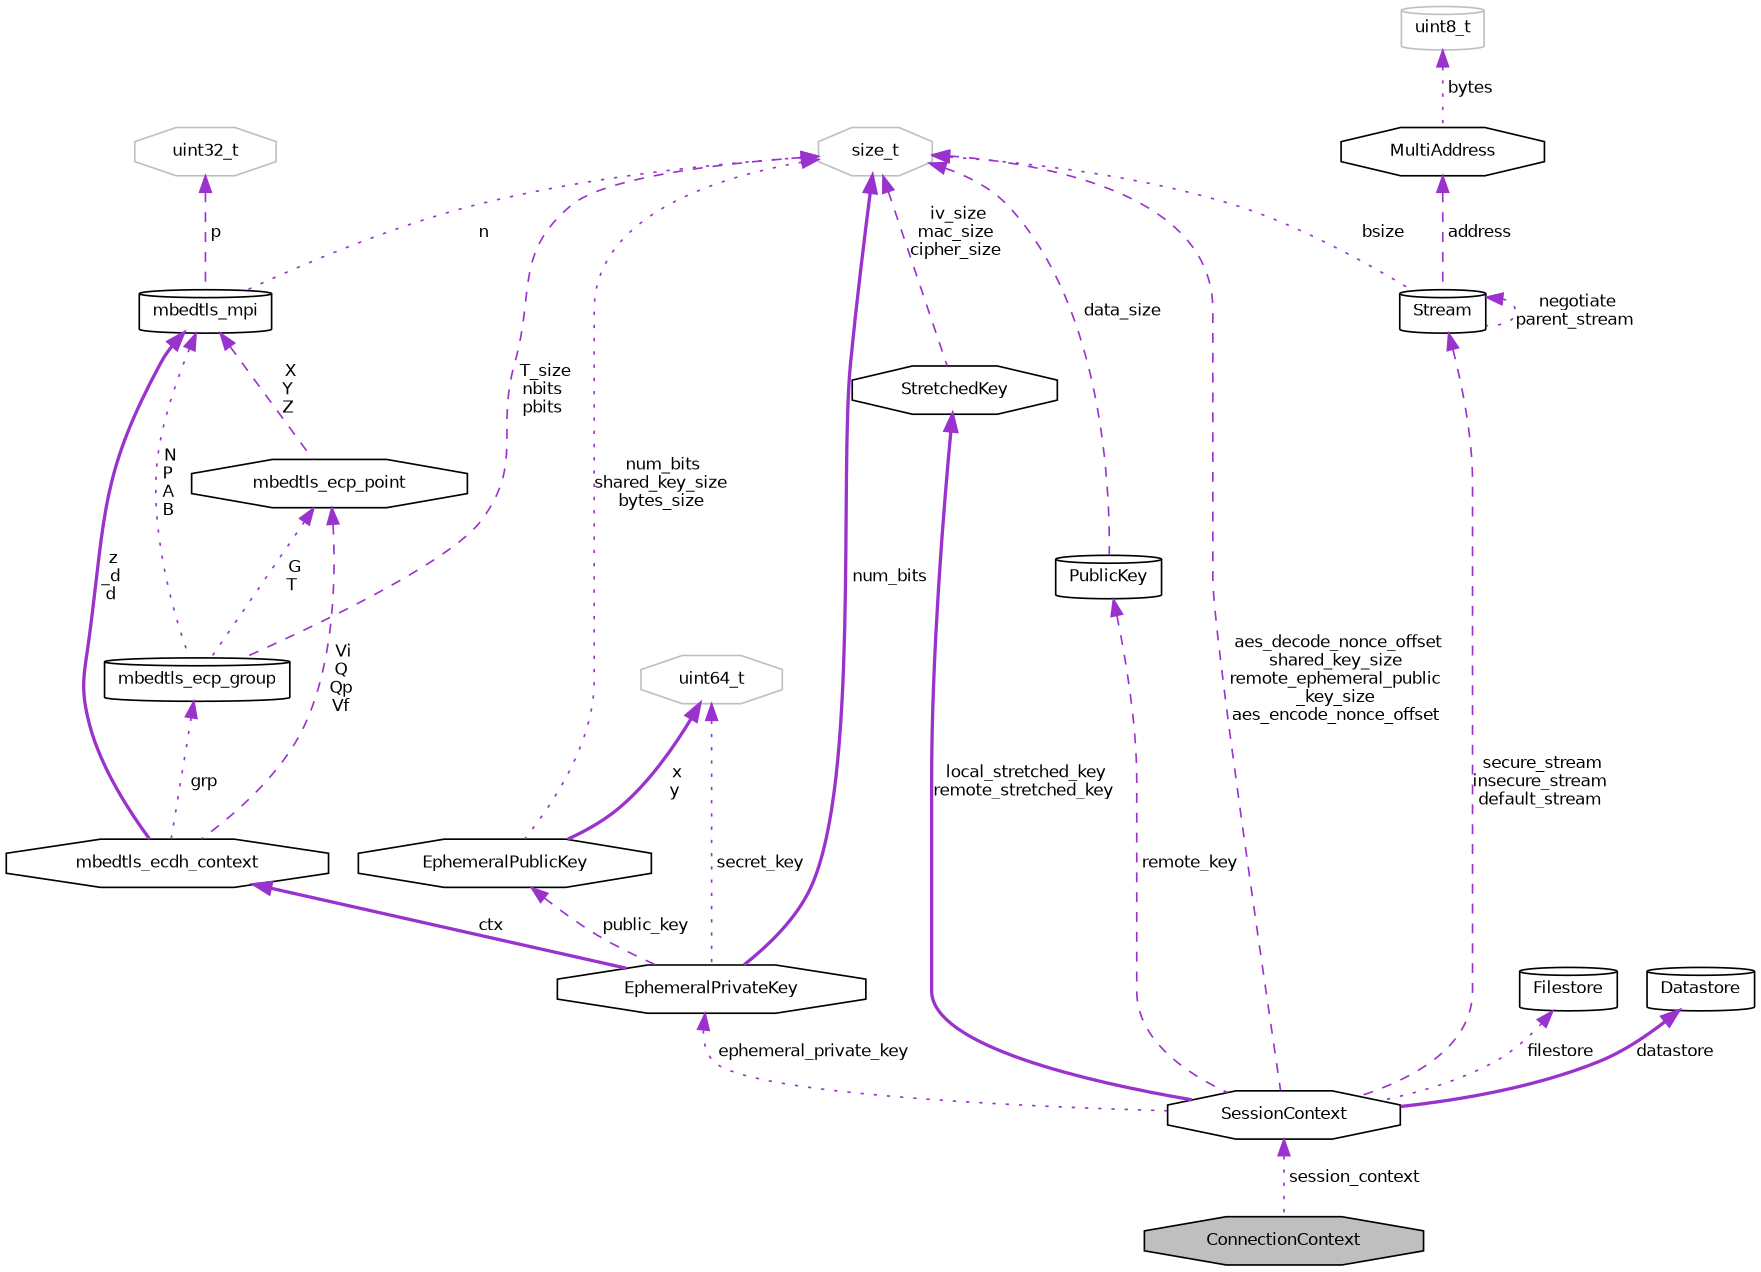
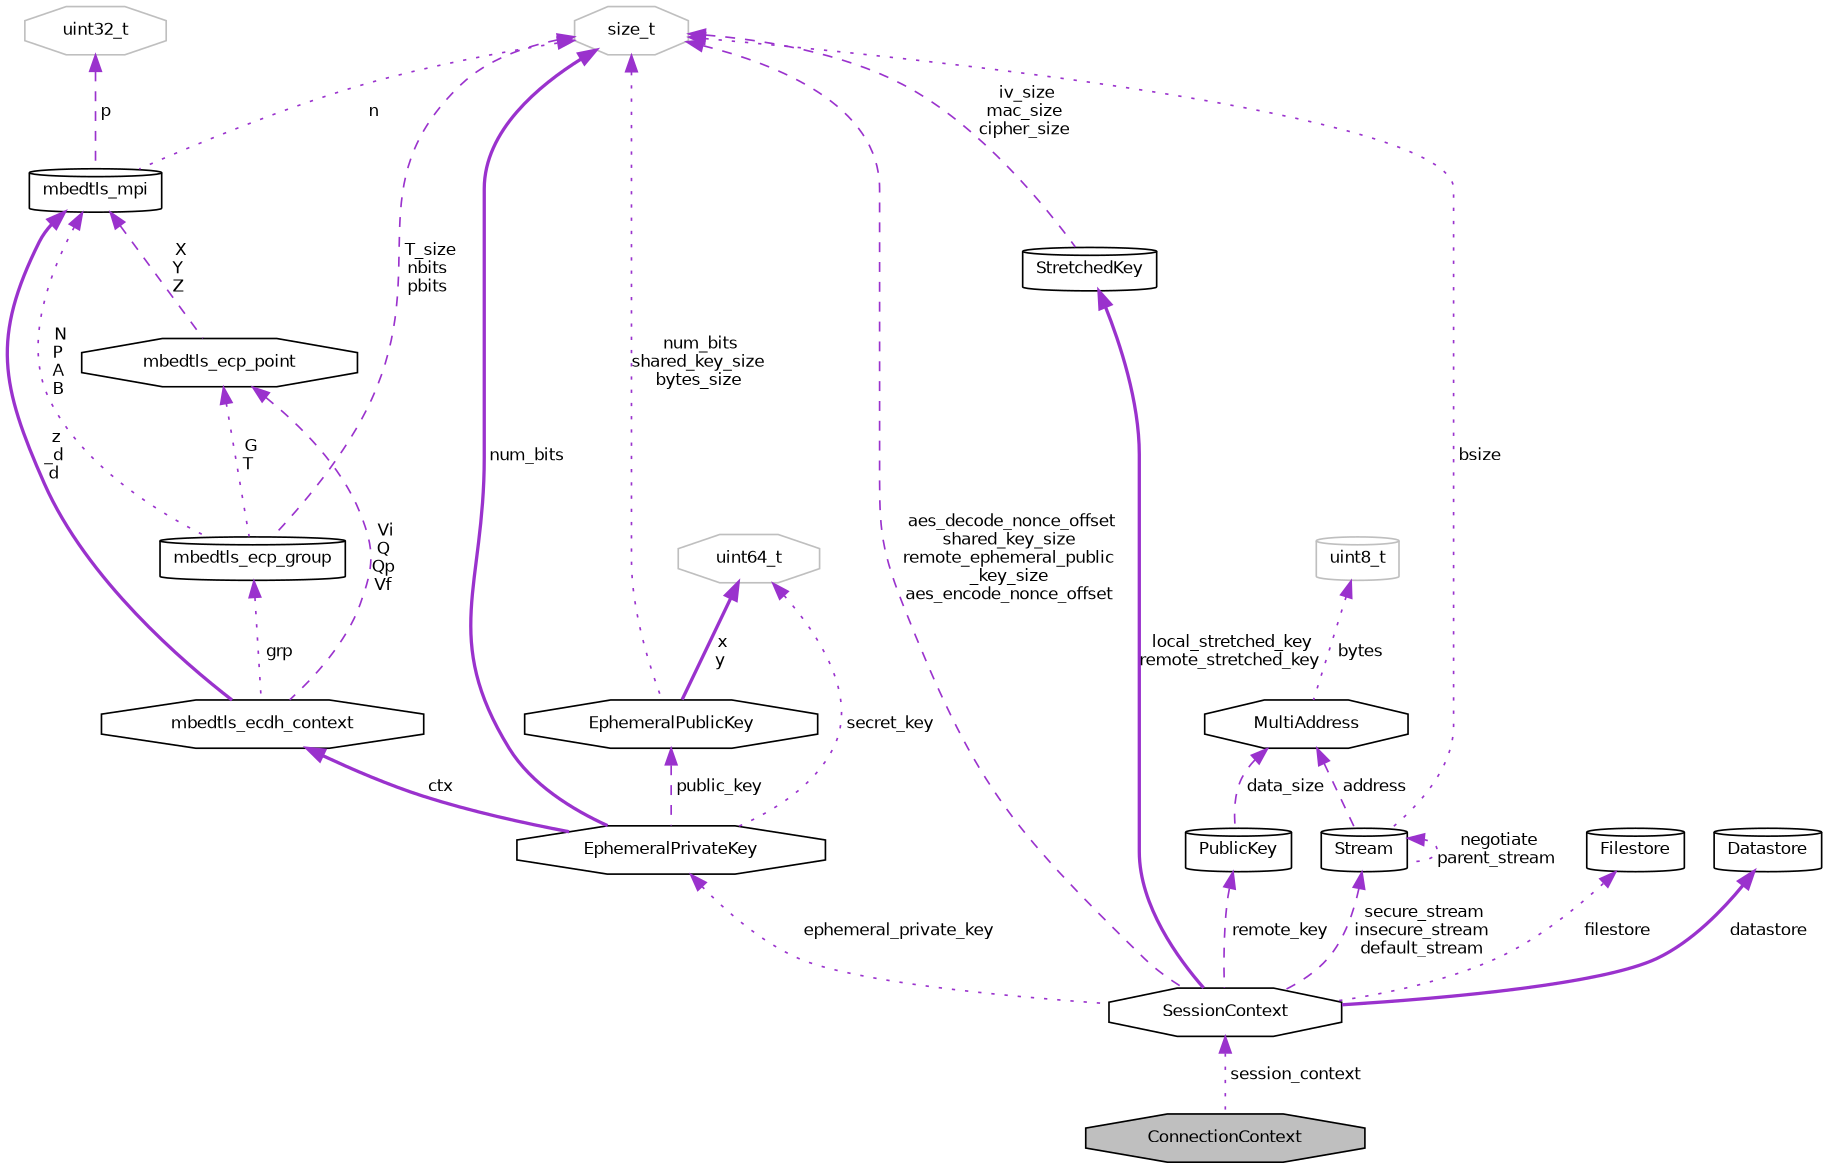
edge "PublicKey" -> "size_t": now "PublicKey" -> "MultiAddress"
node "StretchedKey": shape octagon -> cylinder
